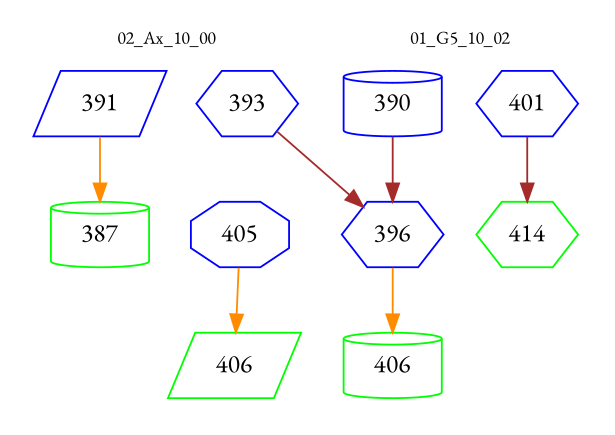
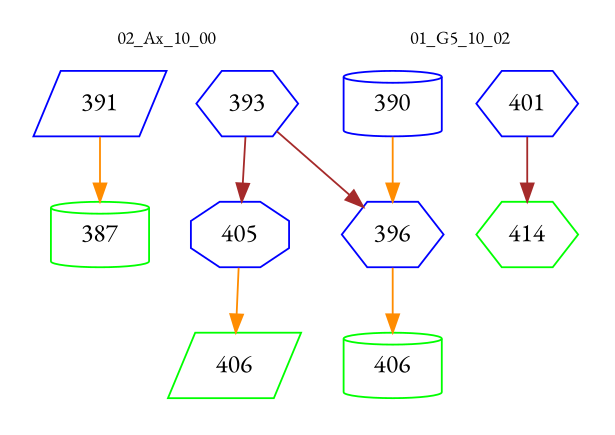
edge "393" -> "405": added
edge "390" -> "396": color brown -> darkorange
